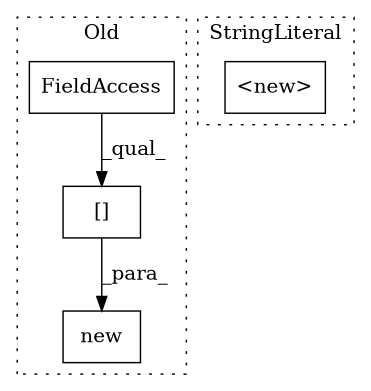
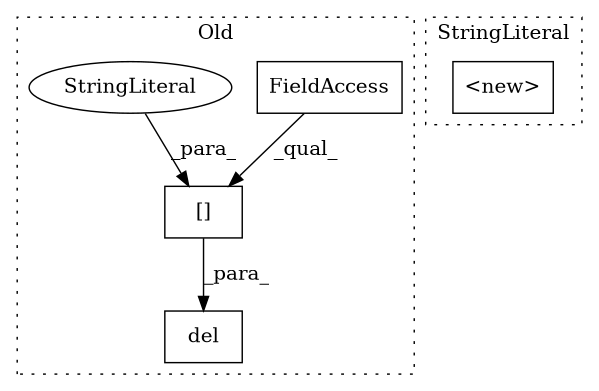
node "StringLiteral": added
node "new": label "new" -> "del"
